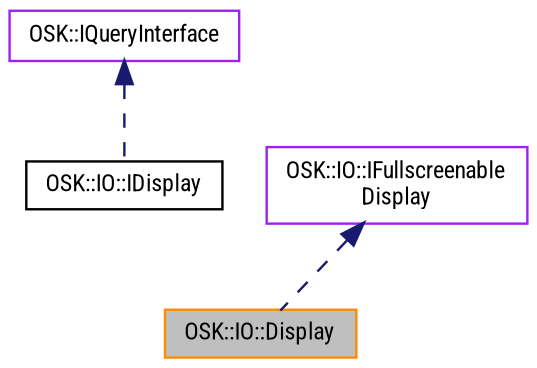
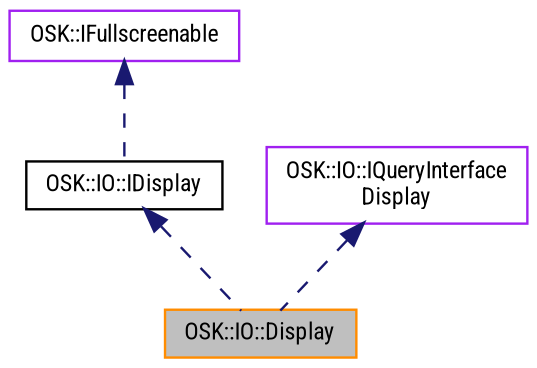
node "OSK::IQueryInterface": label "OSK::IQueryInterface" -> "OSK::IFullscreenable"
node "OSK::IO::IFullscreenable Display": label "OSK::IO::IFullscreenable Display" -> "OSK::IO::IQueryInterface Display"
edge "OSK::IO::Display" -> "OSK::IO::IDisplay": added
